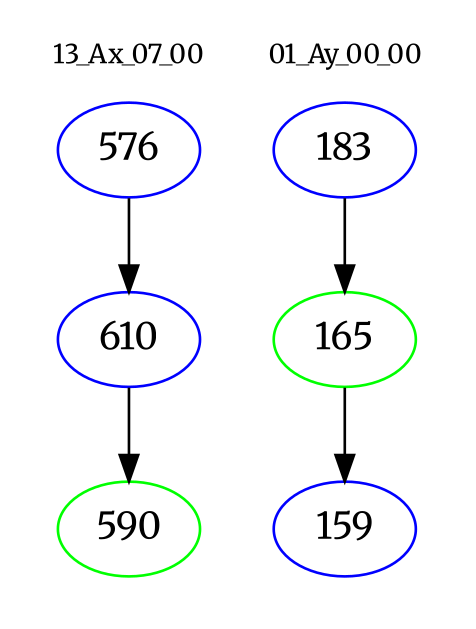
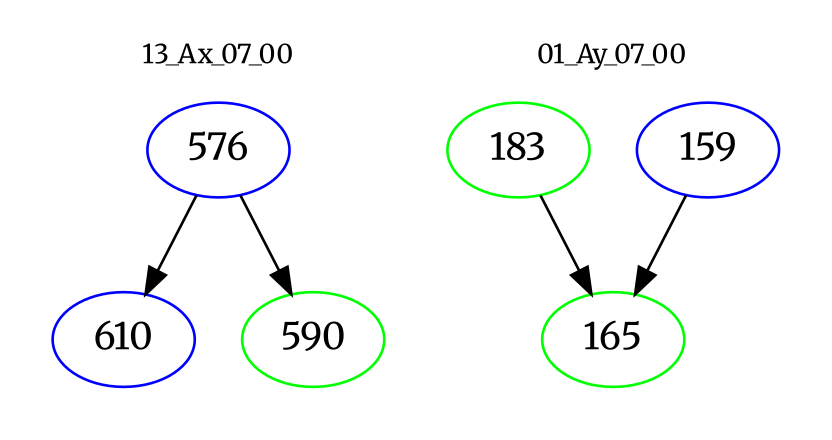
cluster "01_Ay_00_00": label "01_Ay_00_00" -> "01_Ay_07_00"
node "183": color blue -> green
edge "610" -> "590": now "576" -> "590"
edge "165" -> "159": reversed
